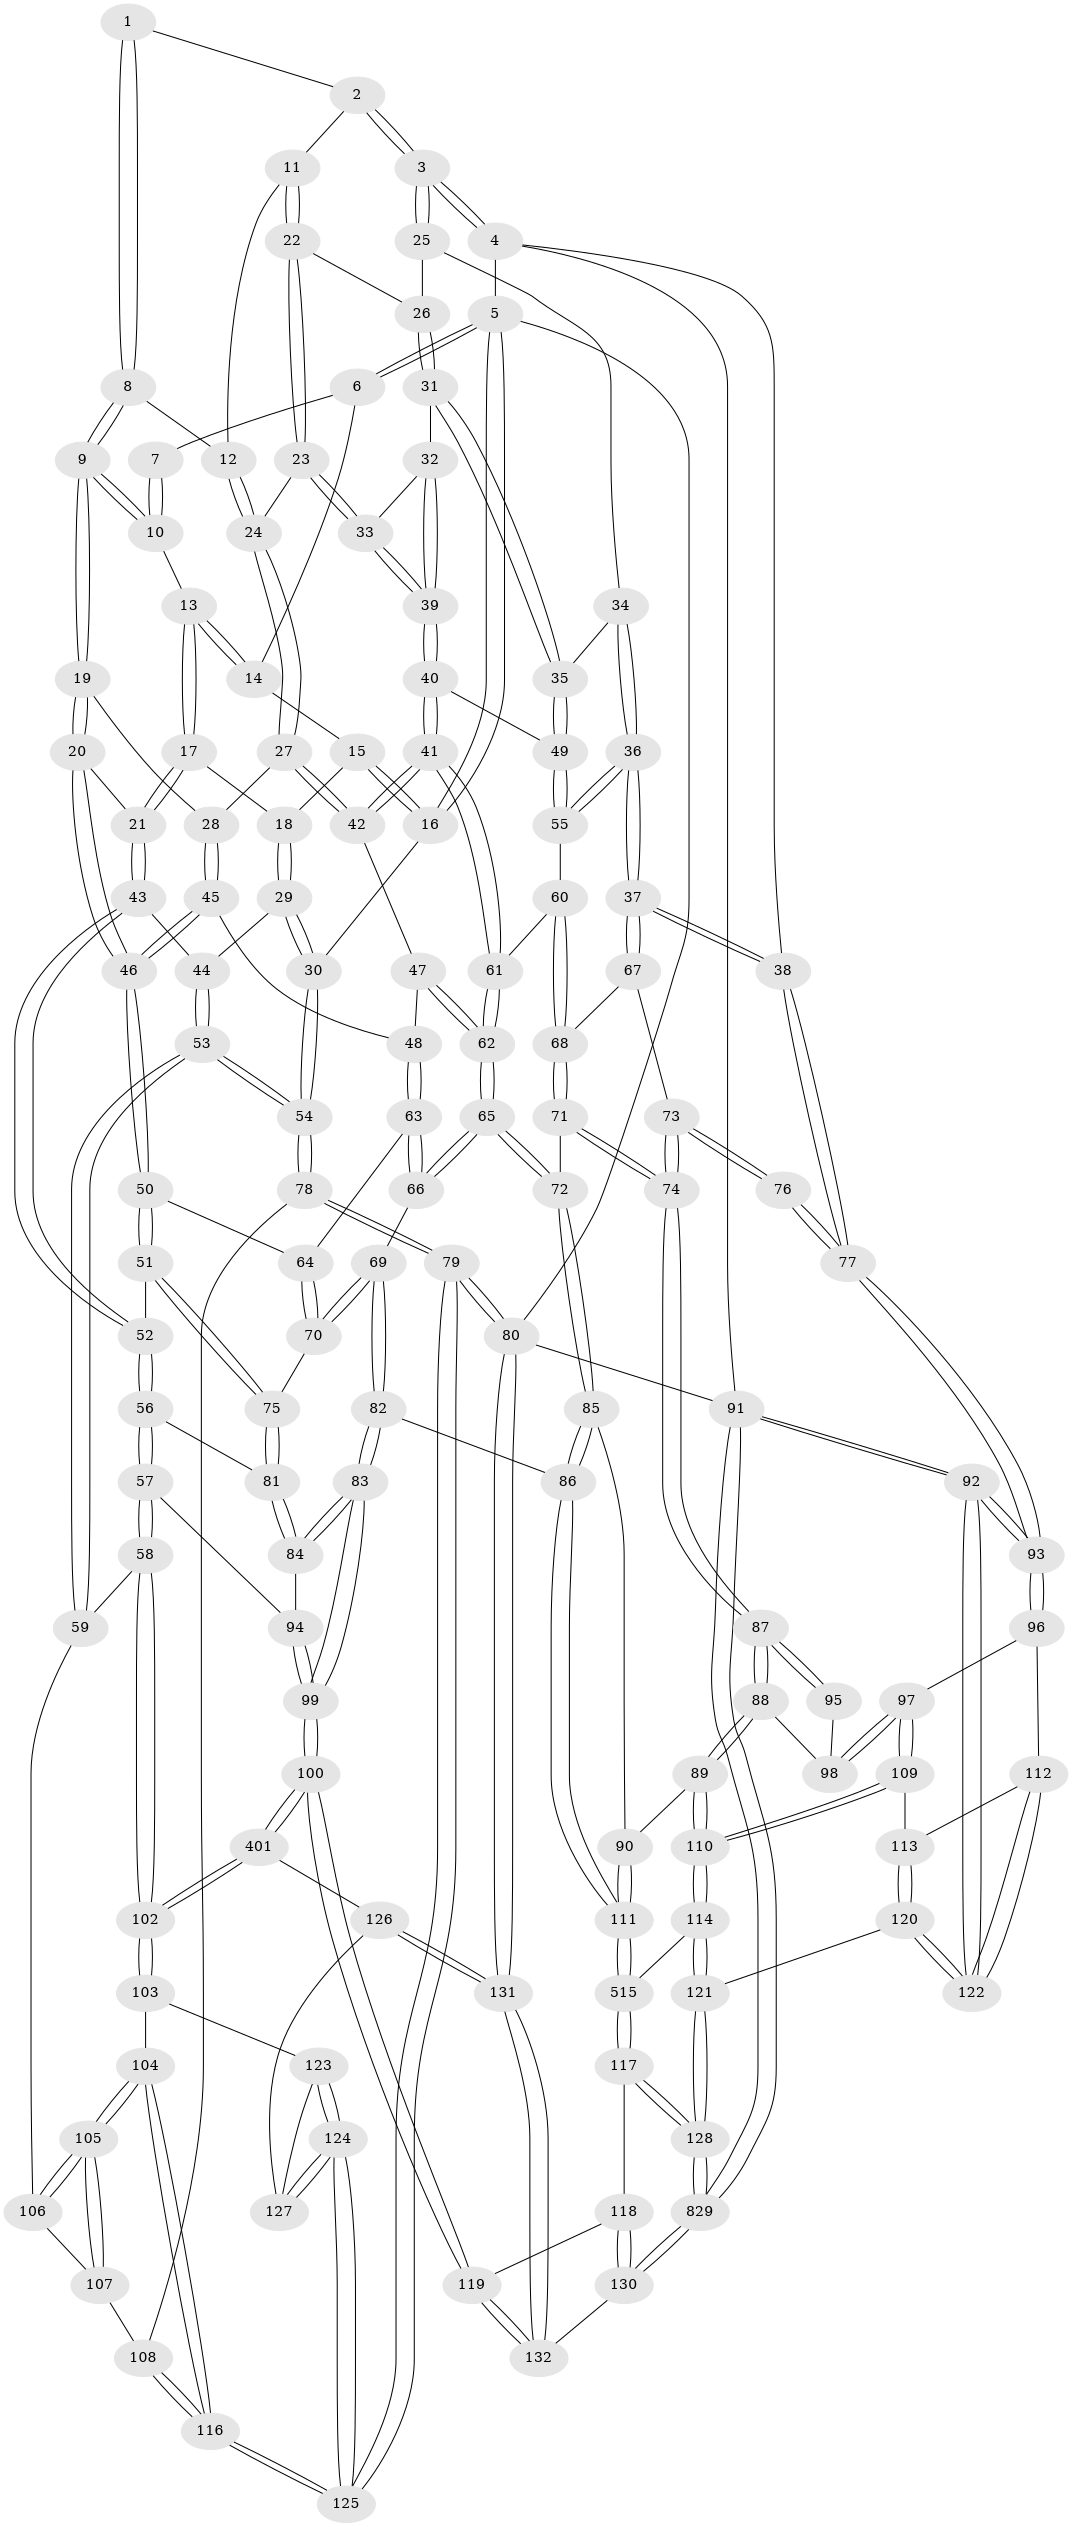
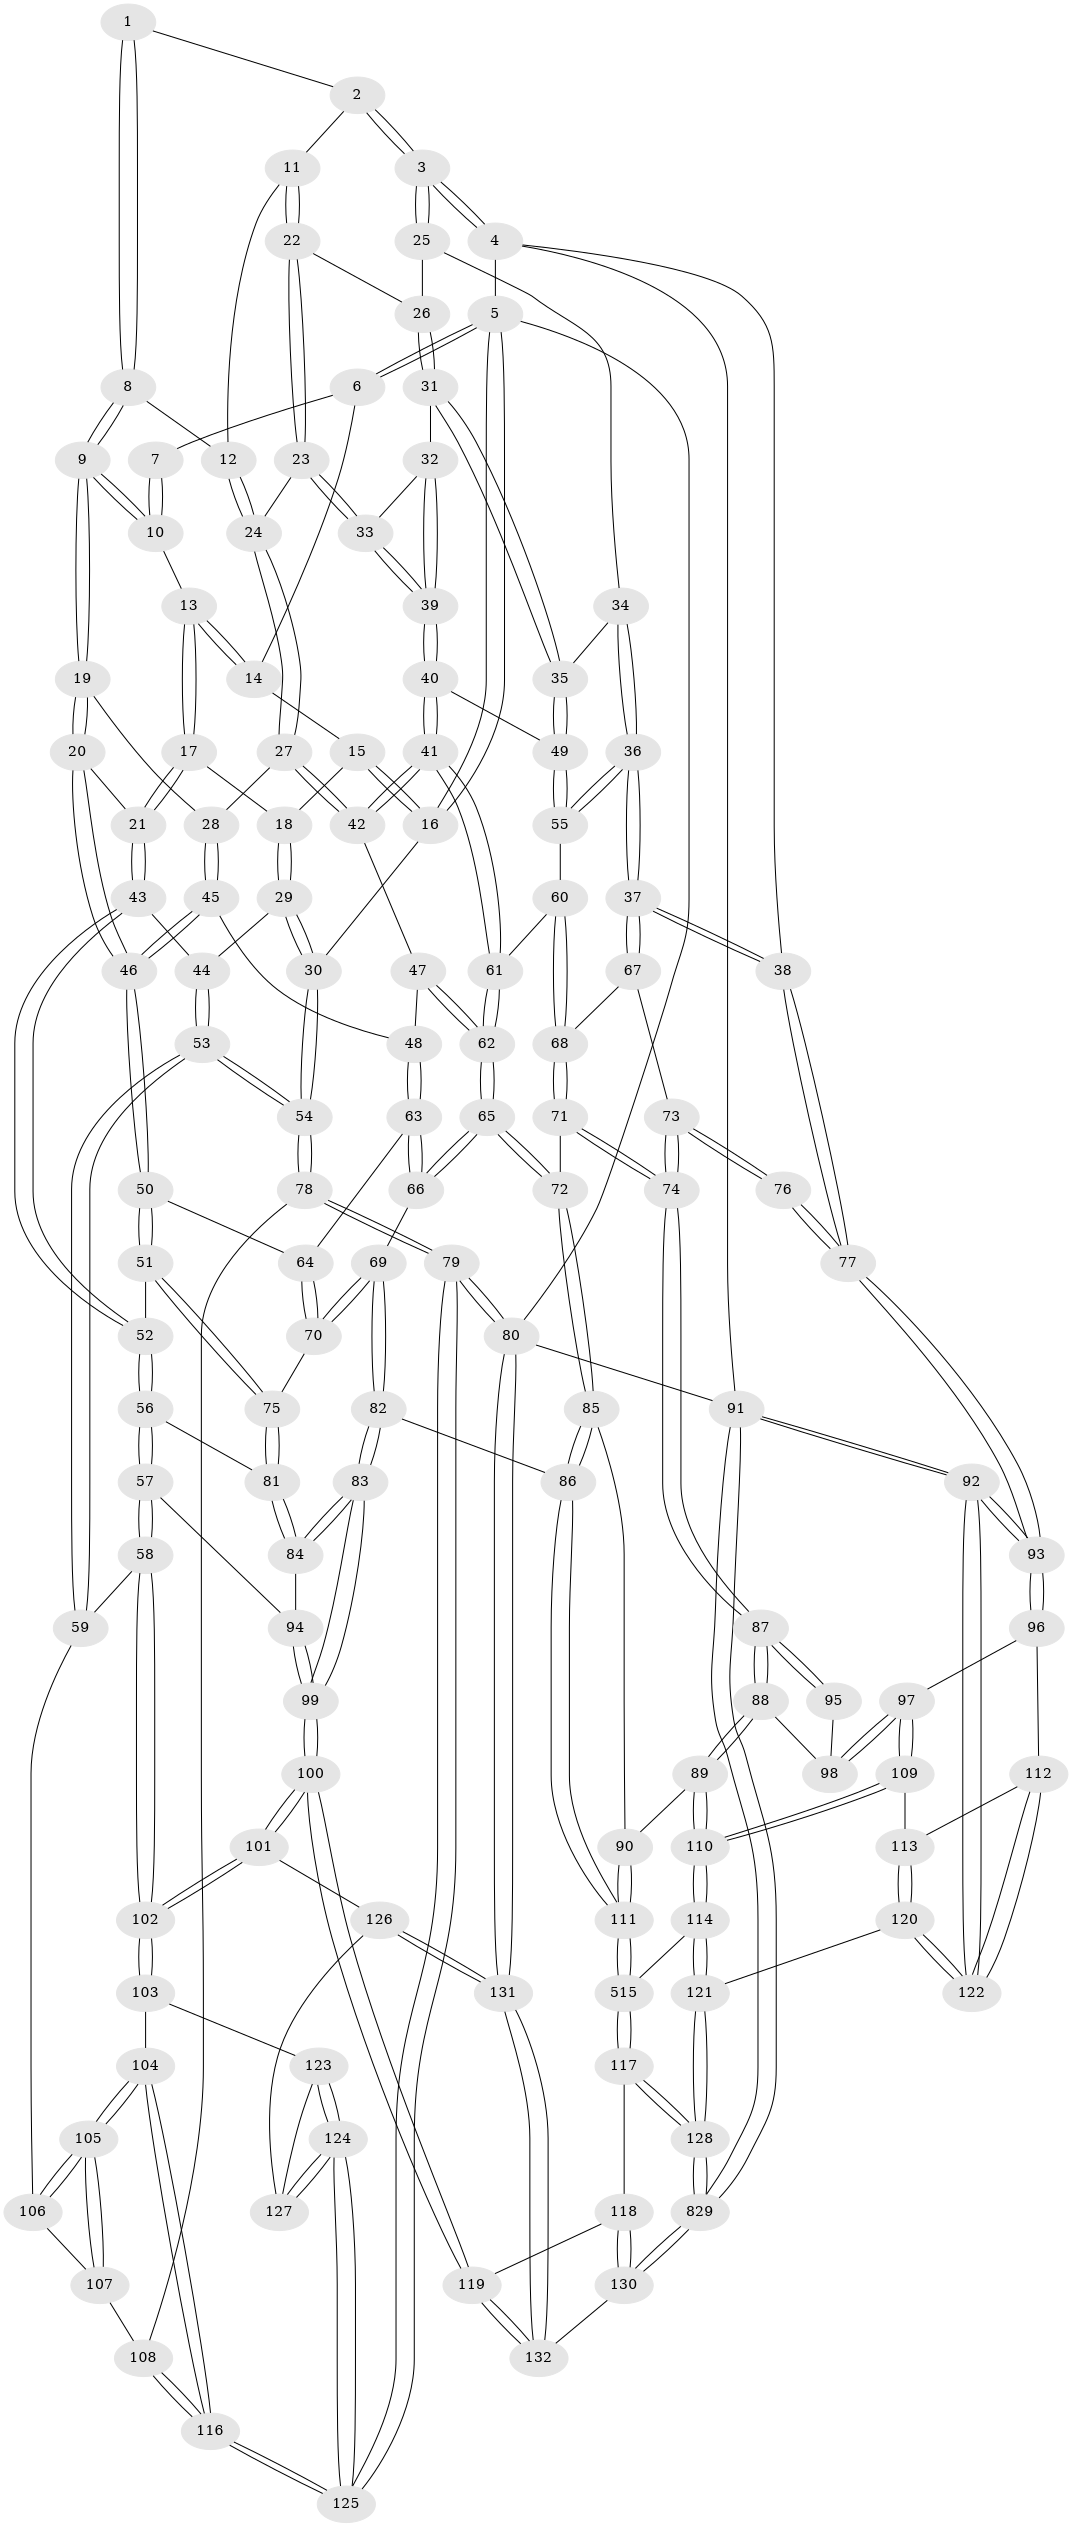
node "401": label "401" -> "101"
